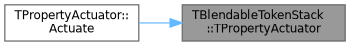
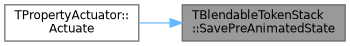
node "TBlendableTokenStack ::TPropertyActuator": label "TBlendableTokenStack ::TPropertyActuator" -> "TBlendableTokenStack ::SavePreAnimatedState"
